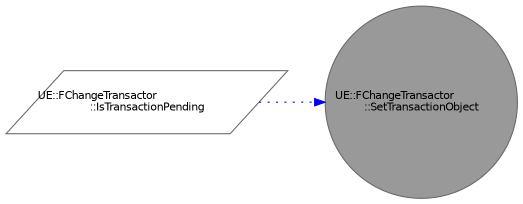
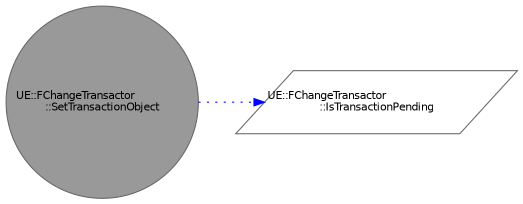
edge "UE::FChangeTransactor ::IsTransactionPending" -> "UE::FChangeTransactor ::SetTransactionObject": reversed
